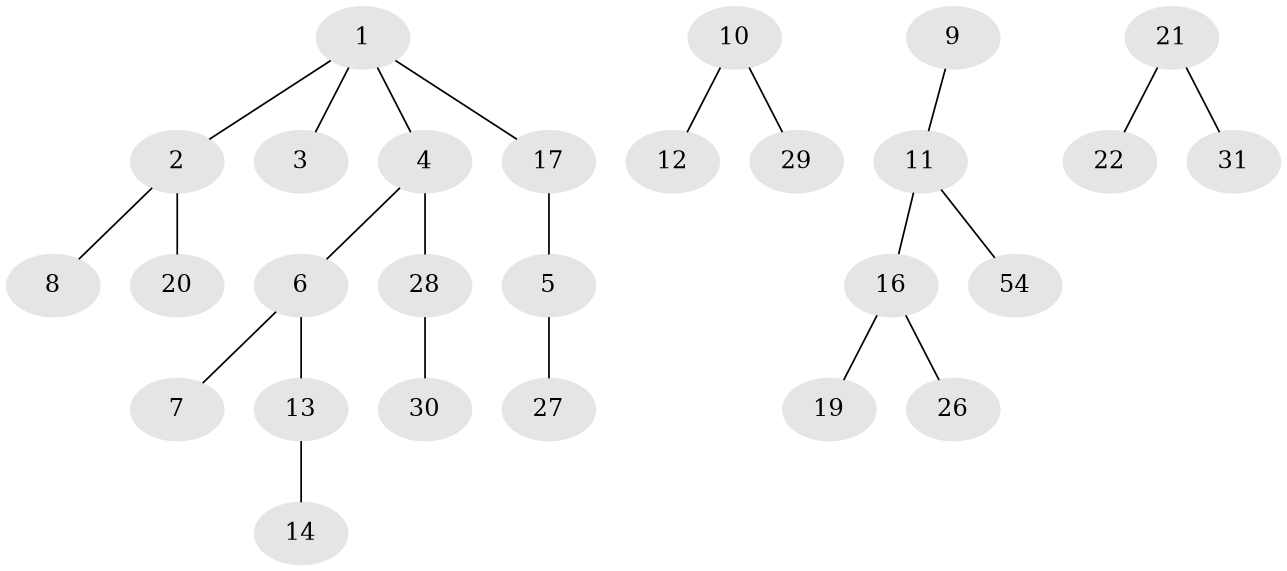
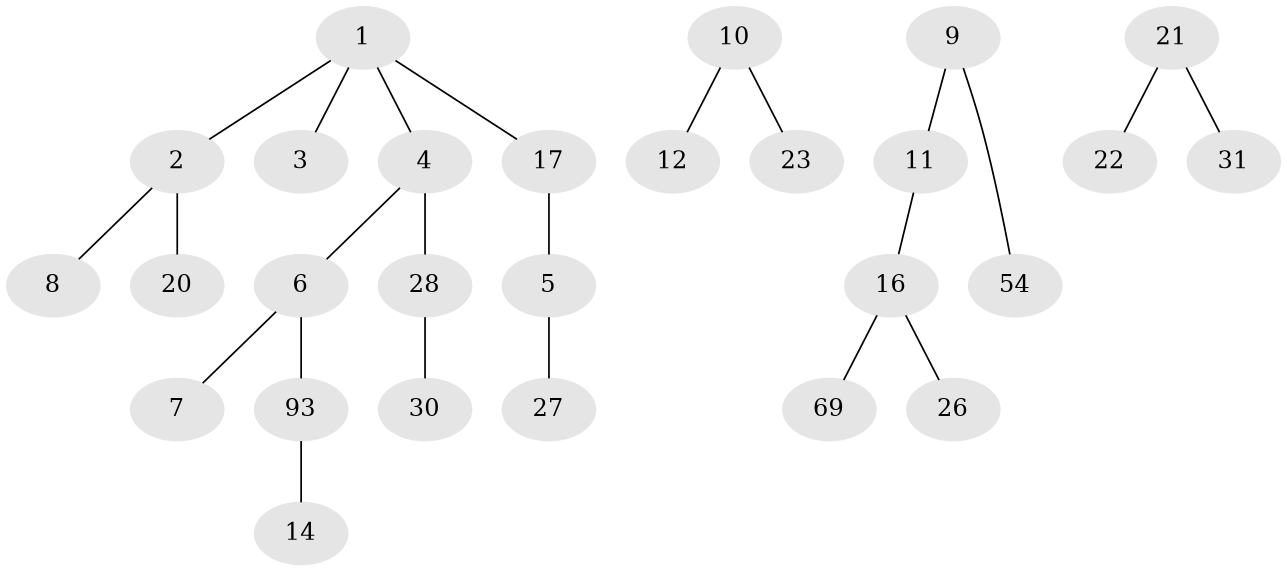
node "29": label "29" -> "23"
edge "11" -- "54": now "9" -- "54"
node "13": label "13" -> "93"
node "19": label "19" -> "69"
